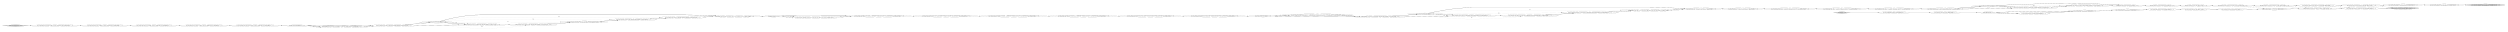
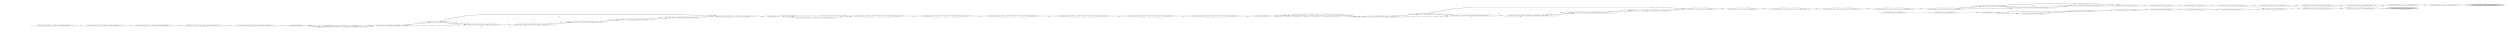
node "testCastNull['0', '0', '1']": removed
node "testCastStringToDateTime['1', '0', '0']": removed
